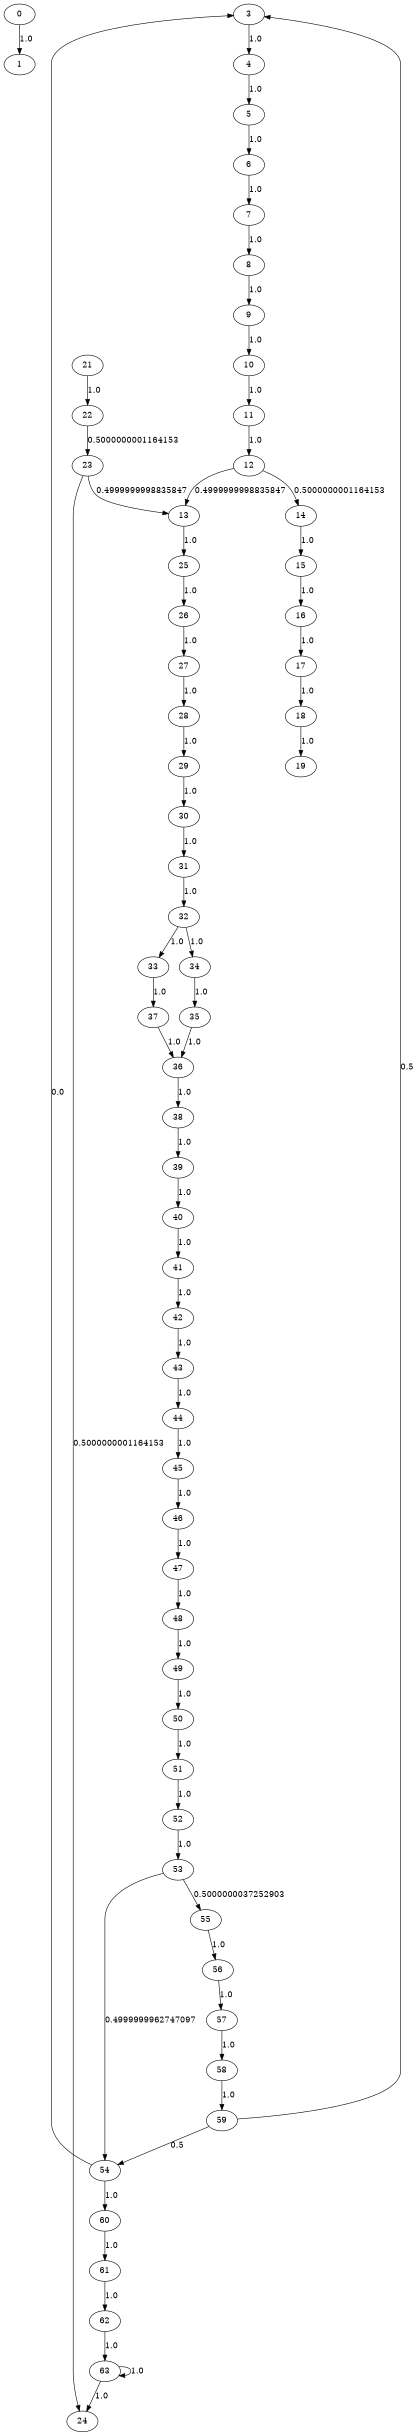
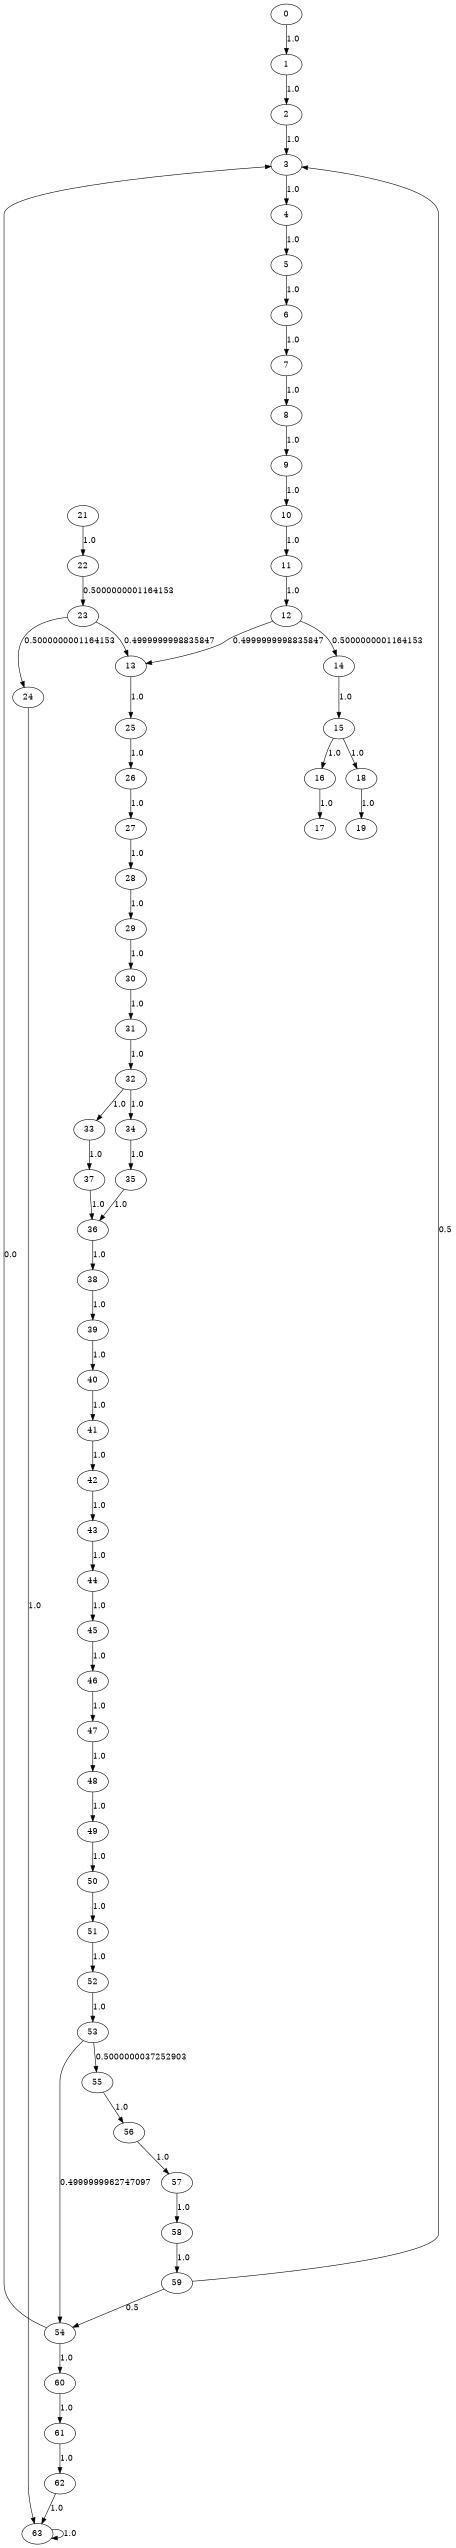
node "2": added
edge "17" -> "18": now "15" -> "18"
edge "63" -> "24": reversed
